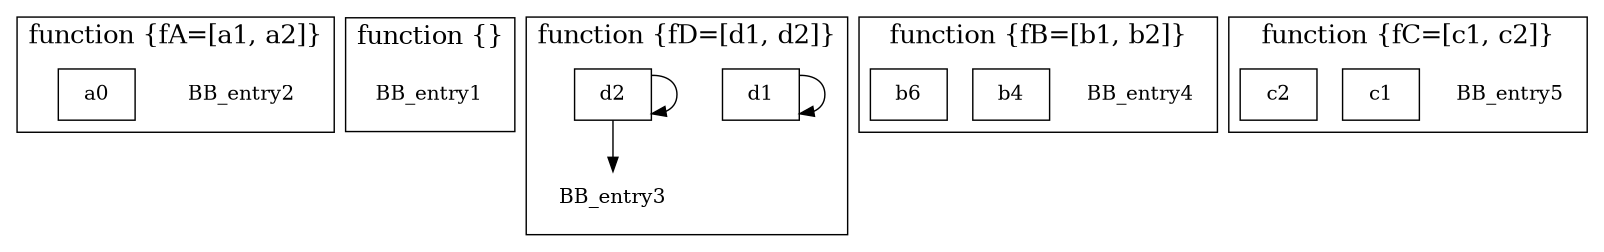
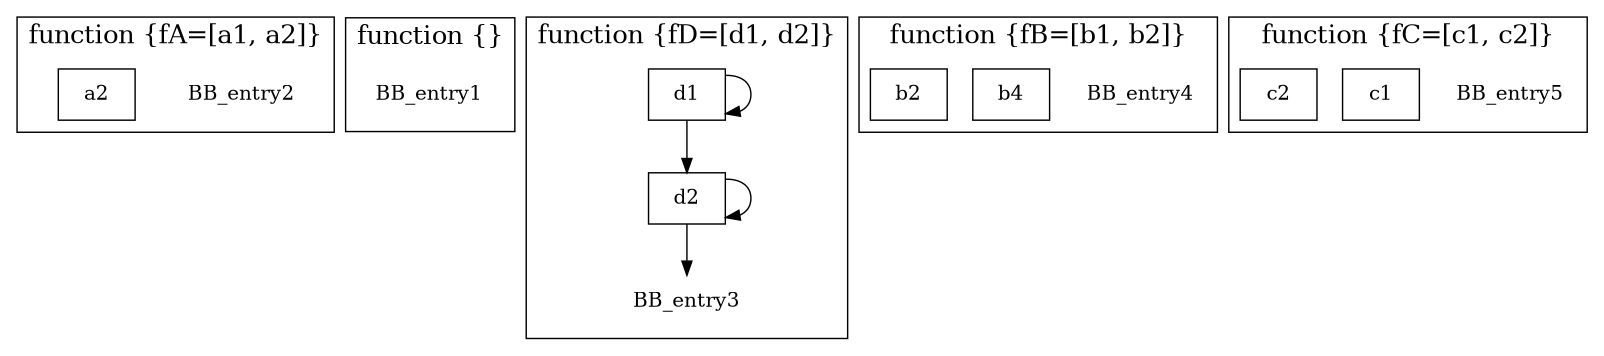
node "a0": label "a0" -> "a2"
node "b6": label "b6" -> "b2"
edge "d1" -> "d2": added
